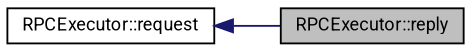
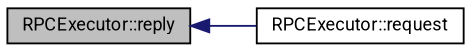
edge "RPCExecutor::reply" -> "RPCExecutor::request": reversed
